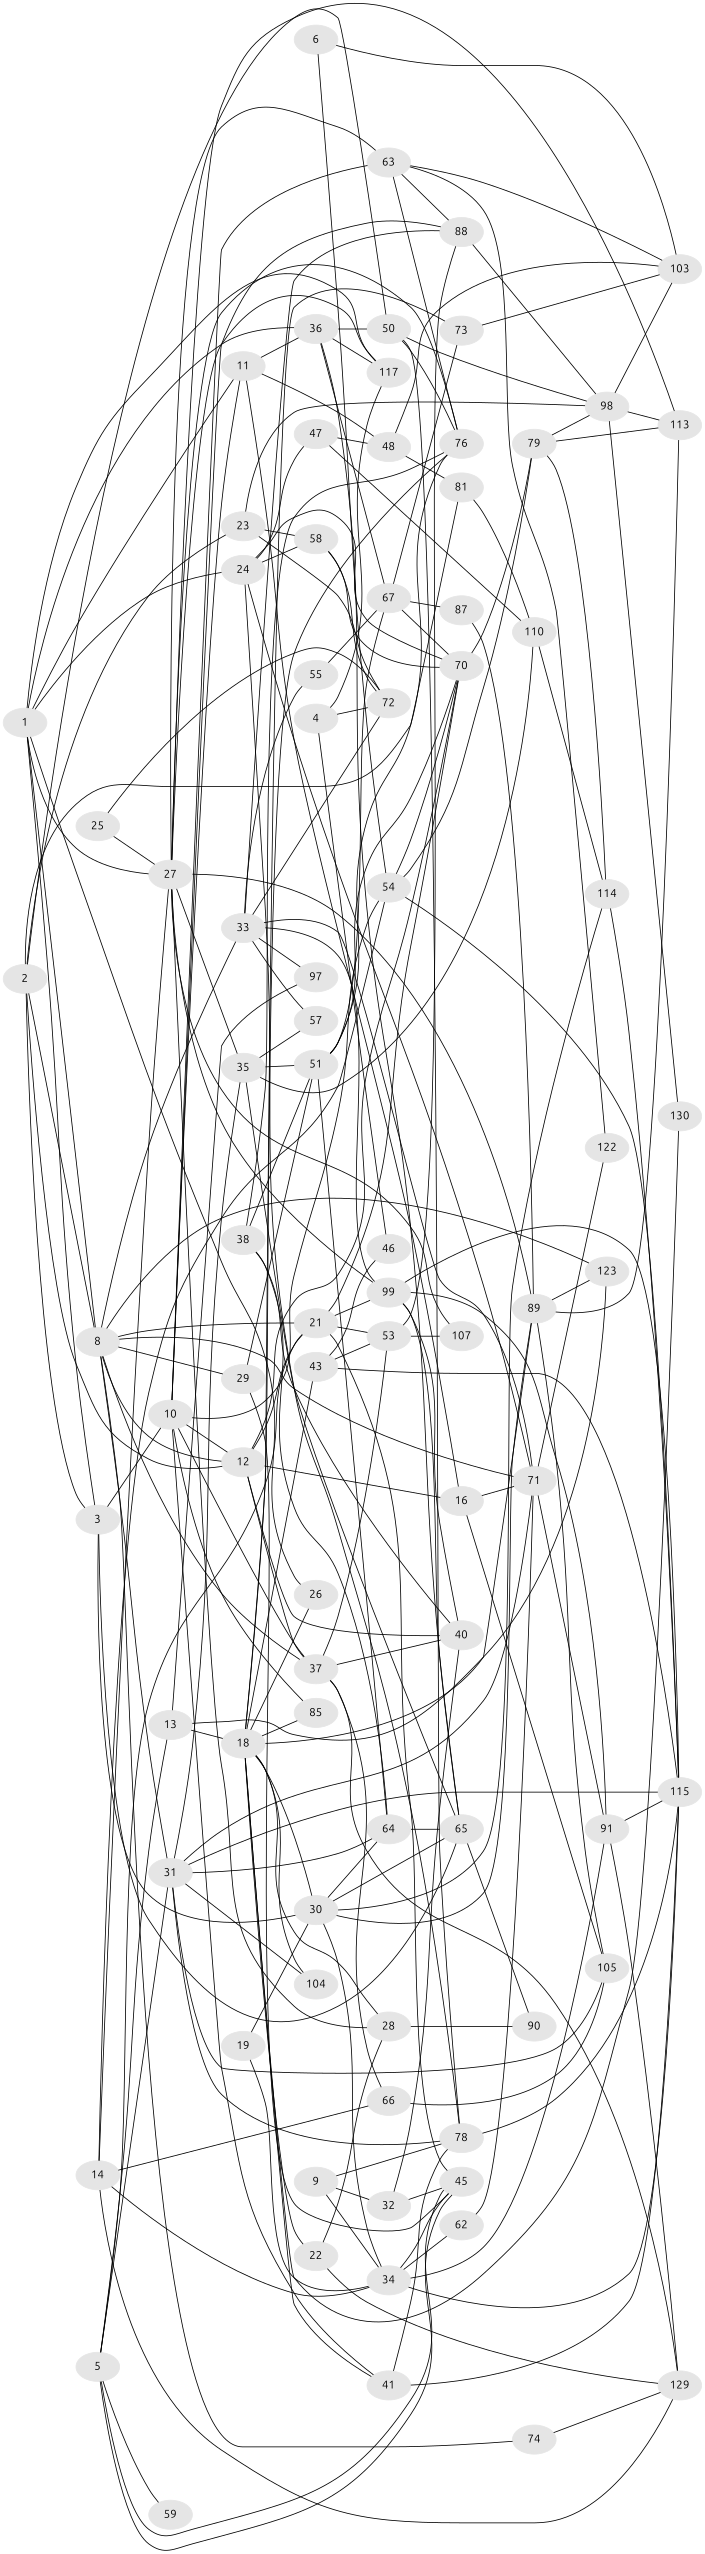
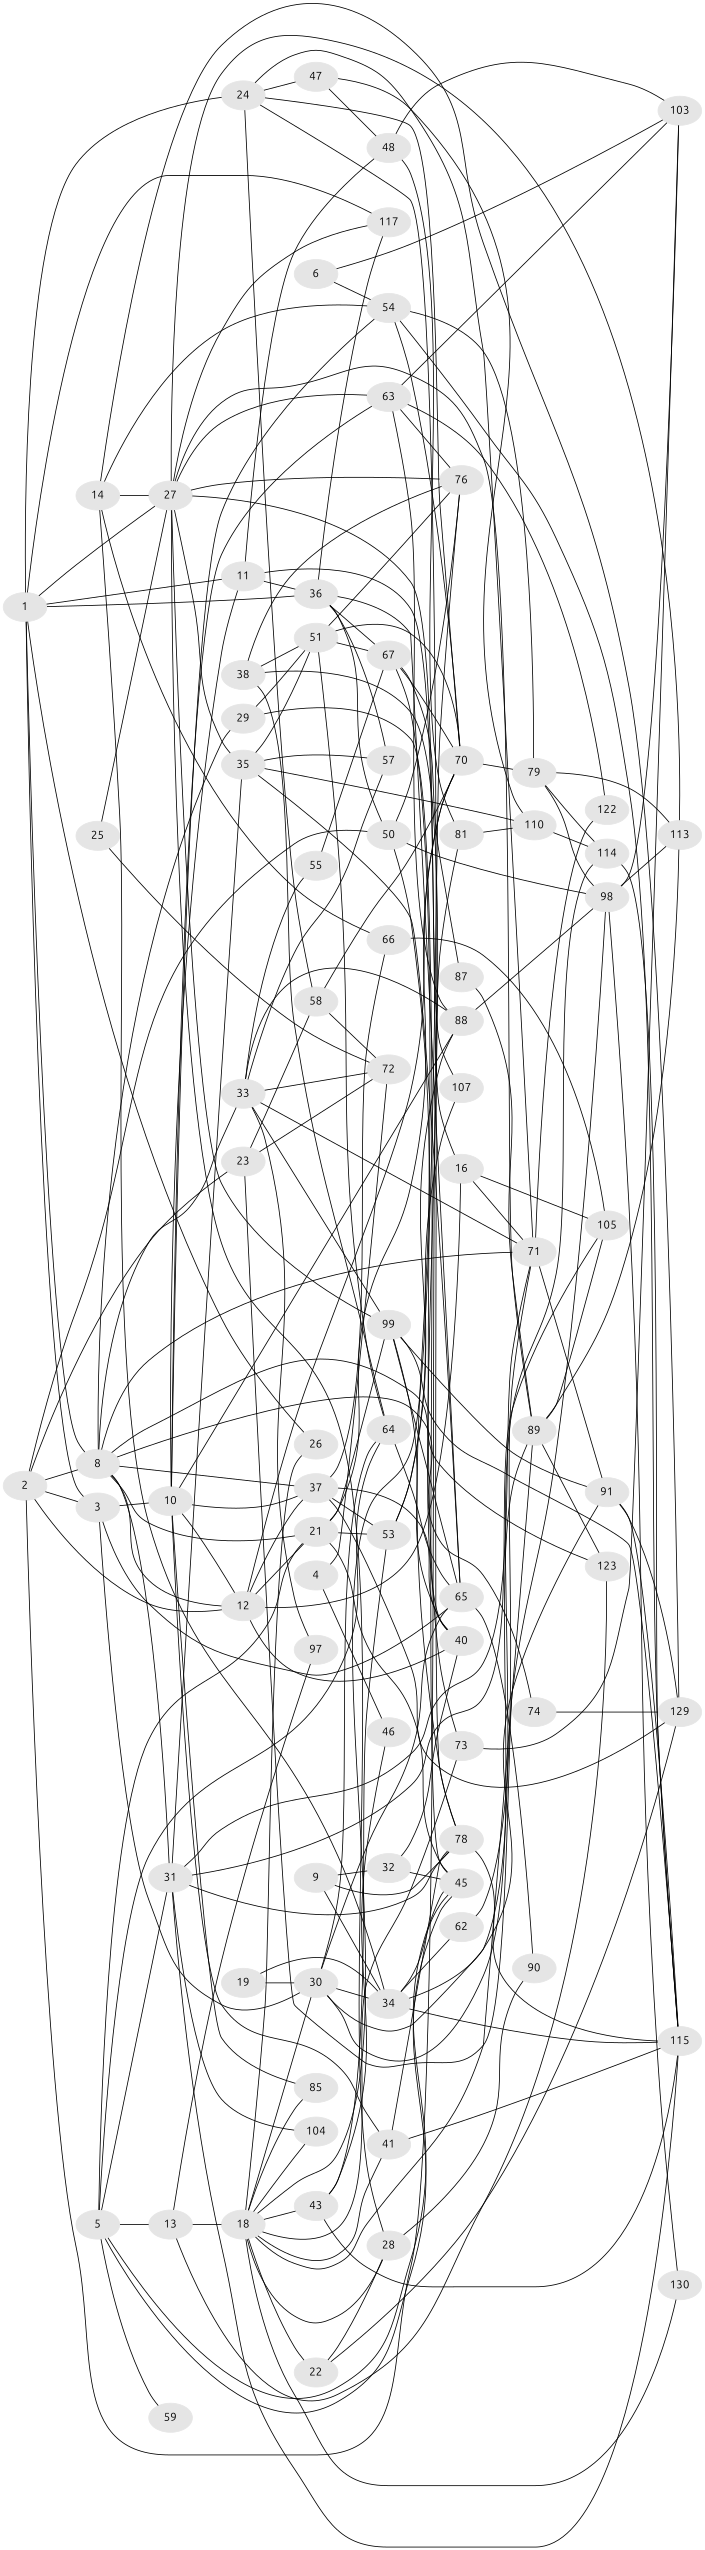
edge "117" -- "4": removed
edge "36" -- "57": added
edge "64" -- "31": now "64" -- "5"
